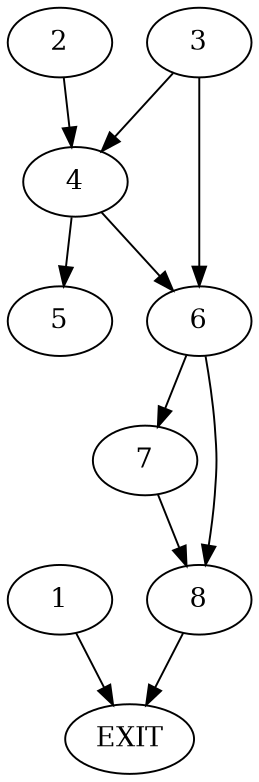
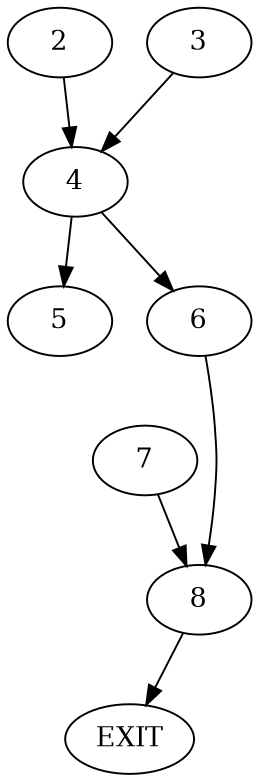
edge "3" -> "6": removed
edge "6" -> "7": removed
node "1": removed
